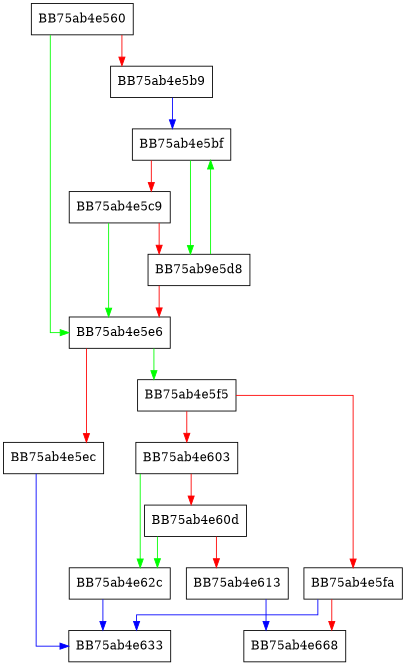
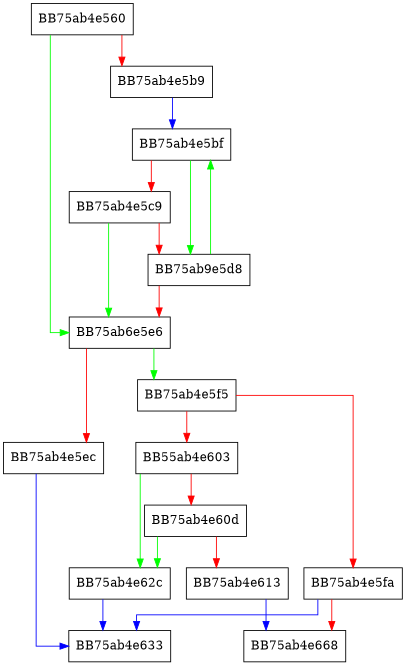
node "BB75ab4e5e6": label "BB75ab4e5e6" -> "BB75ab6e5e6"
node "BB75ab4e603": label "BB75ab4e603" -> "BB55ab4e603"
